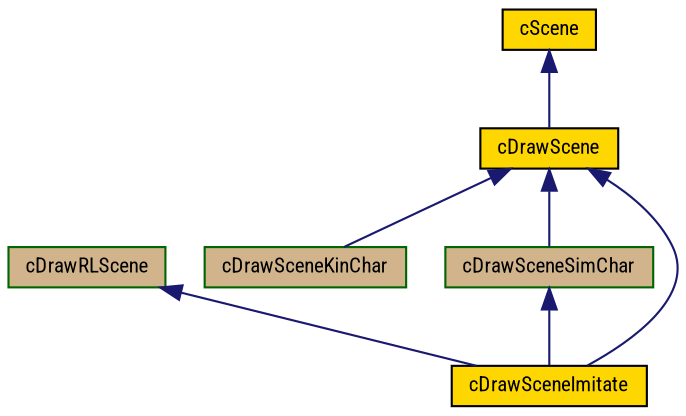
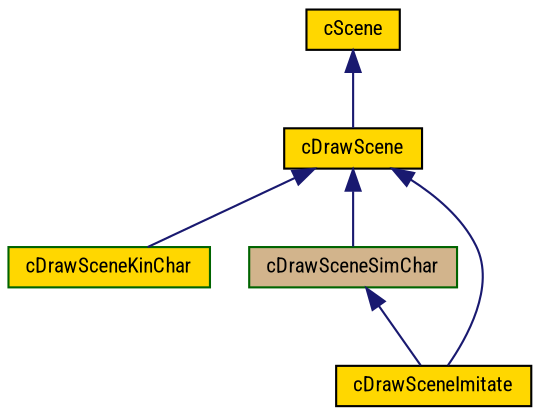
node "cDrawRLScene": removed
node "cDrawSceneKinChar": fillcolor tan -> gold
